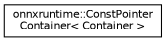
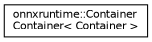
node "onnxruntime::ConstPointer Container< Container >": label "onnxruntime::ConstPointer Container< Container >" -> "onnxruntime::Container Container< Container >"
